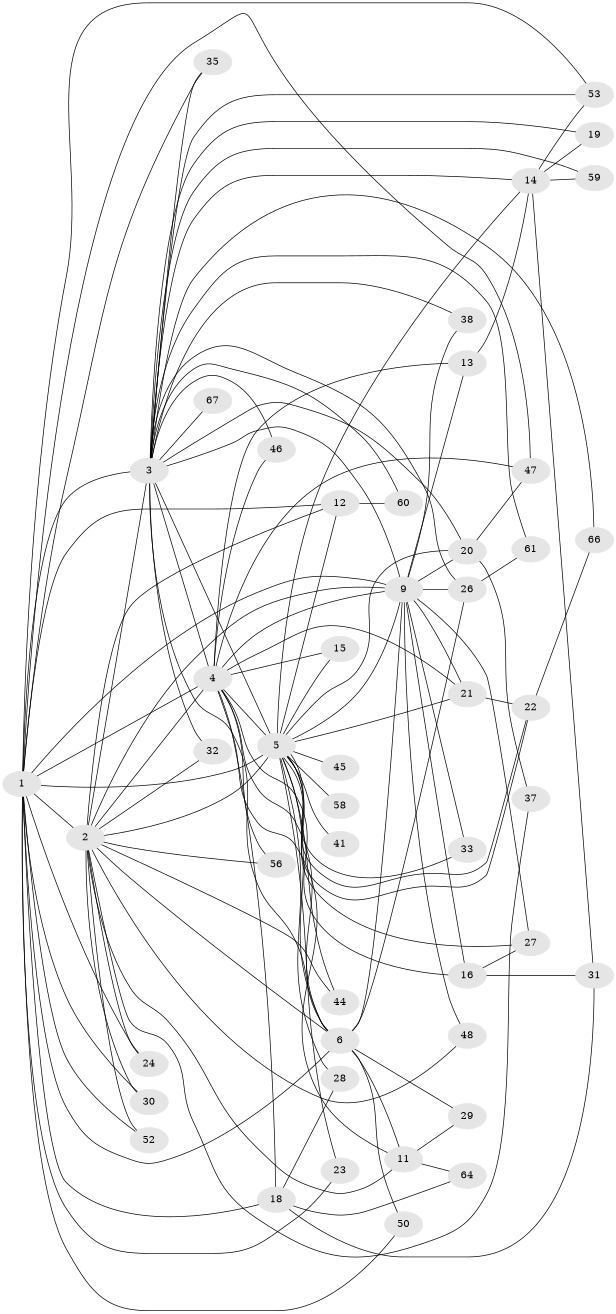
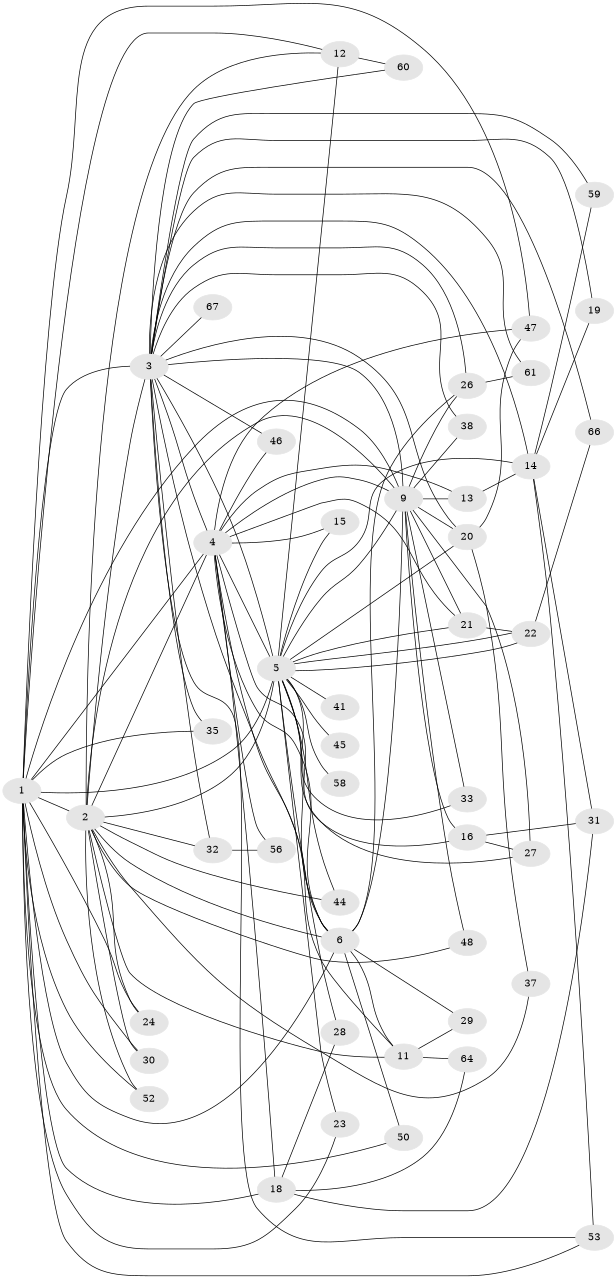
edge "2" -- "56": now "32" -- "56"
